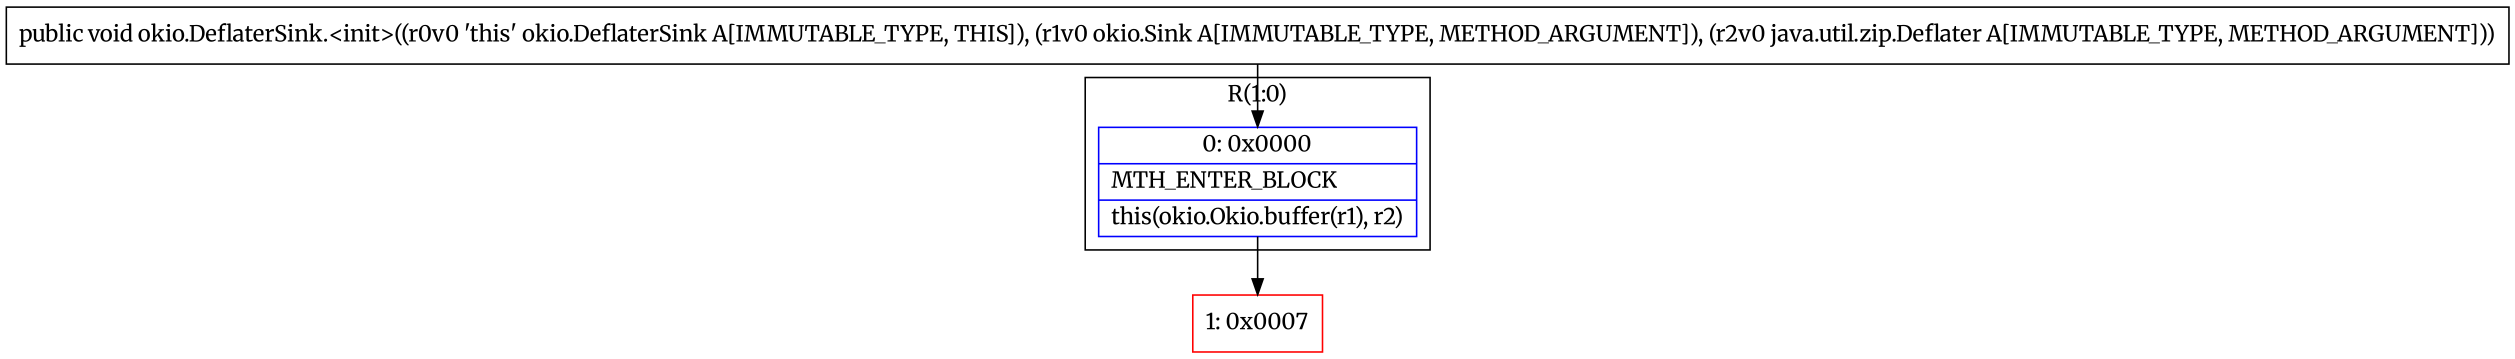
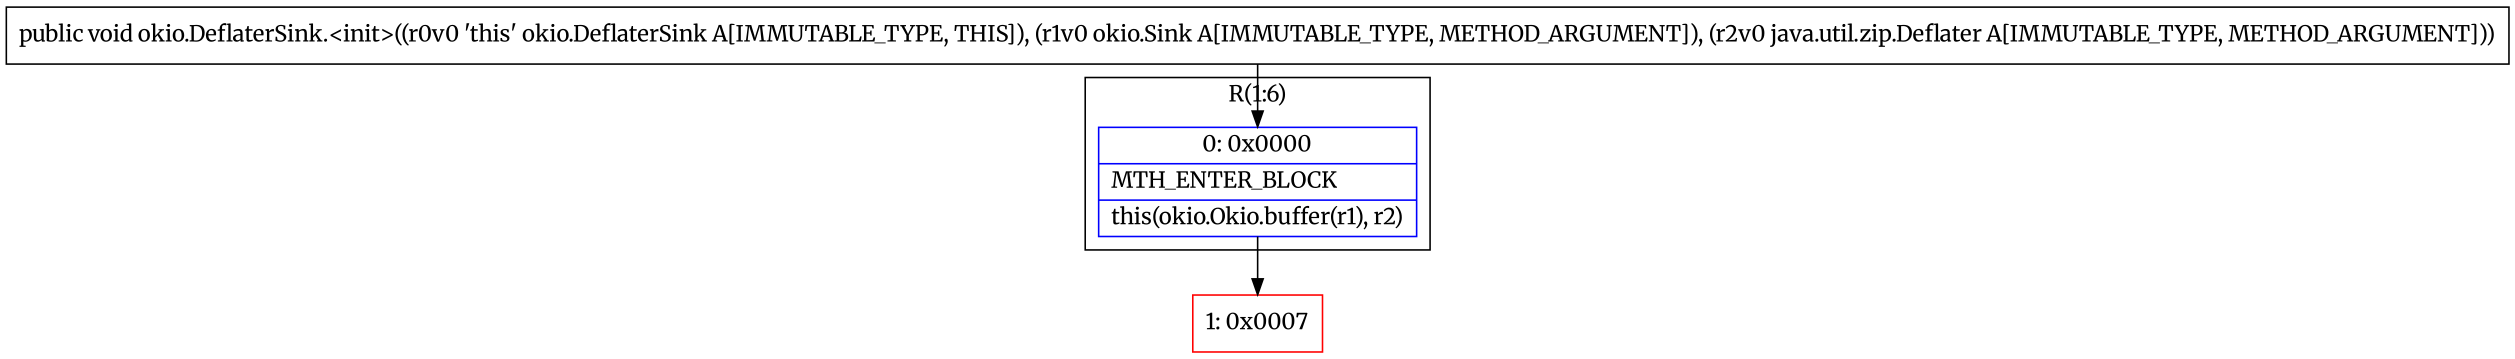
cluster "R(1:0)": label "R(1:0)" -> "R(1:6)"
